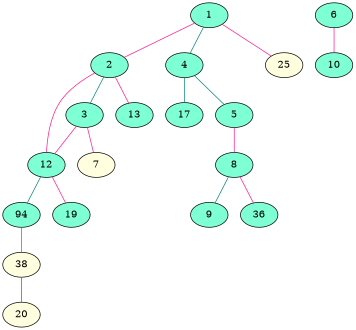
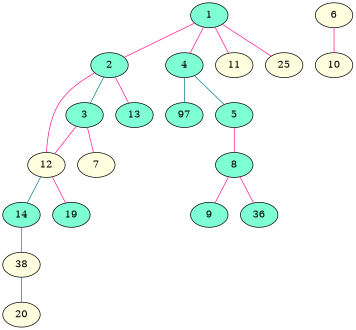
node "6": fillcolor aquamarine -> lightyellow
edge "1" -- "4": color teal -> deeppink
node "11": added
node "10": fillcolor aquamarine -> lightyellow
node "17": label "17" -> "97"
node "12": fillcolor aquamarine -> lightyellow
edge "8" -- "9": color teal -> deeppink
node "94": label "94" -> "14"
